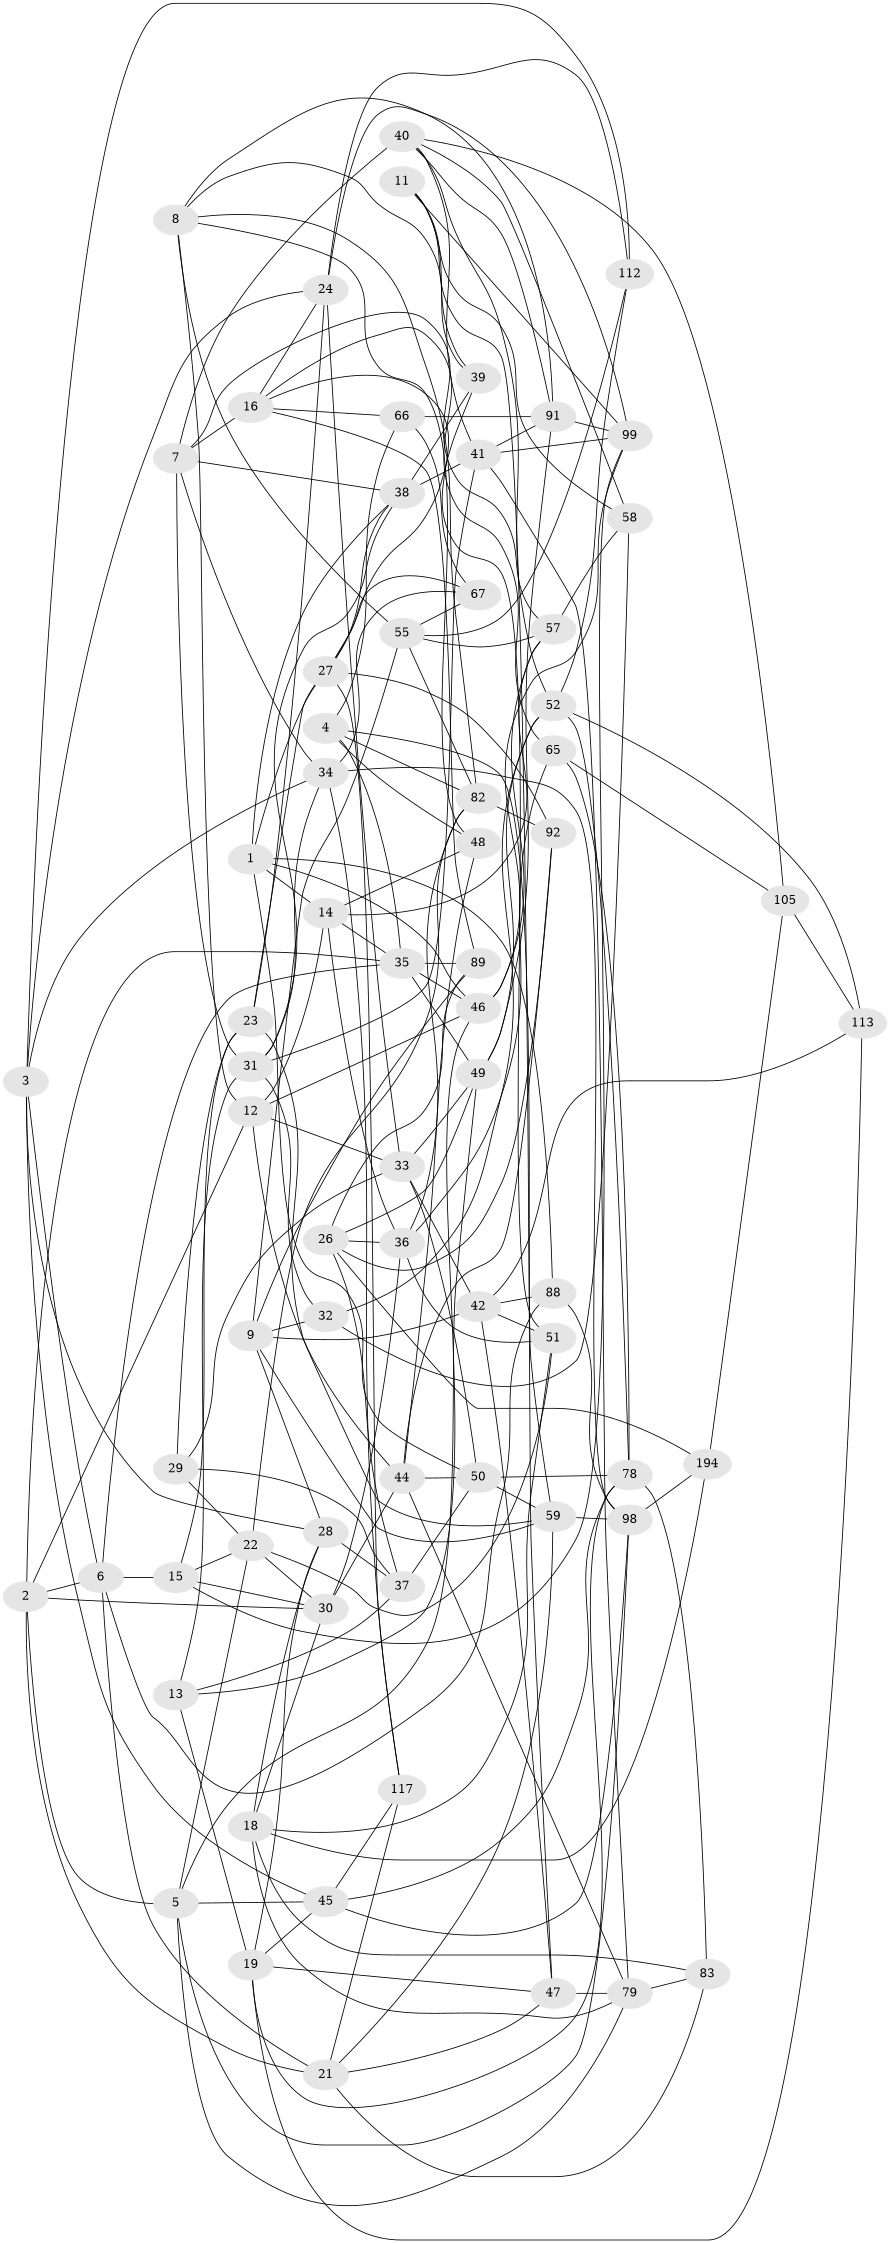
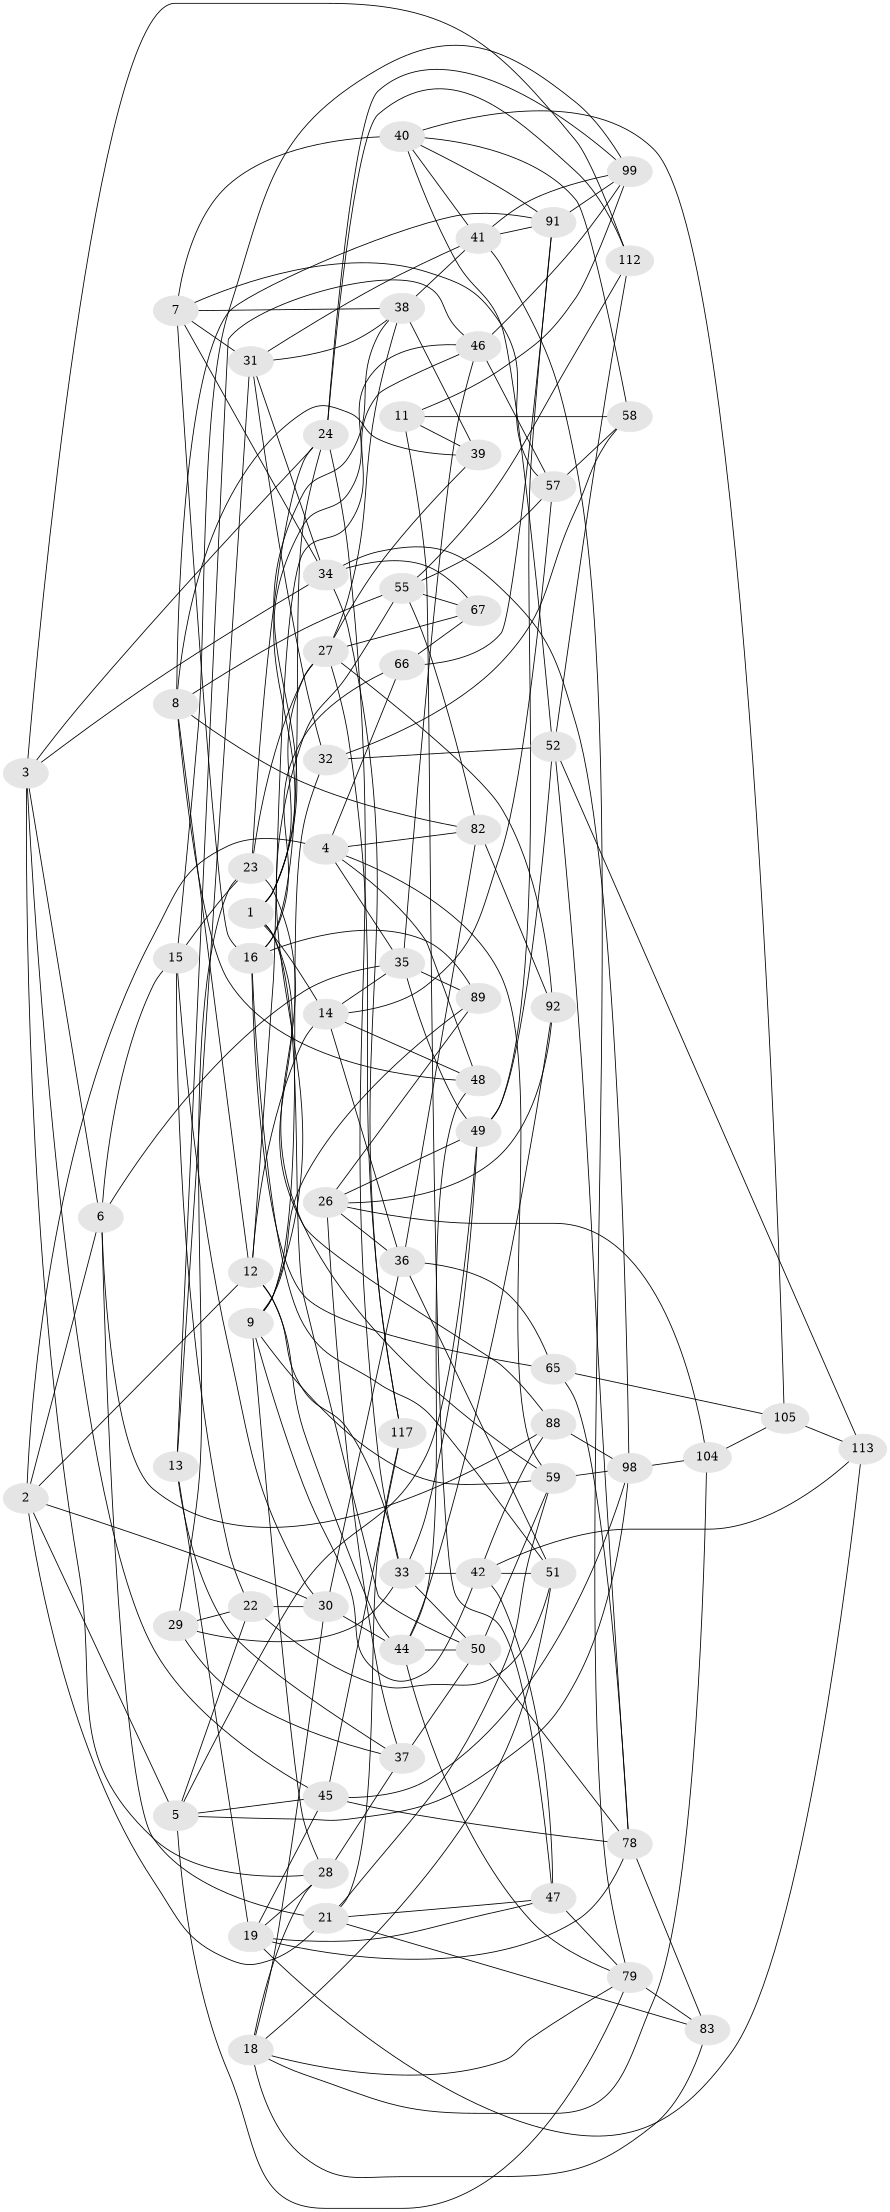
edge "82" -- "22": removed
edge "35" -- "2": now "4" -- "2"
node "194": label "194" -> "104"
